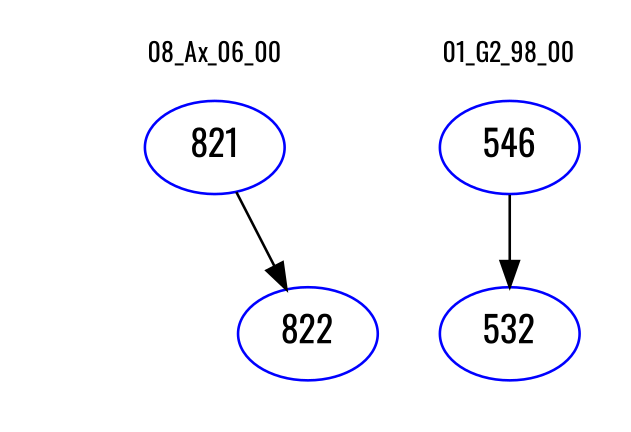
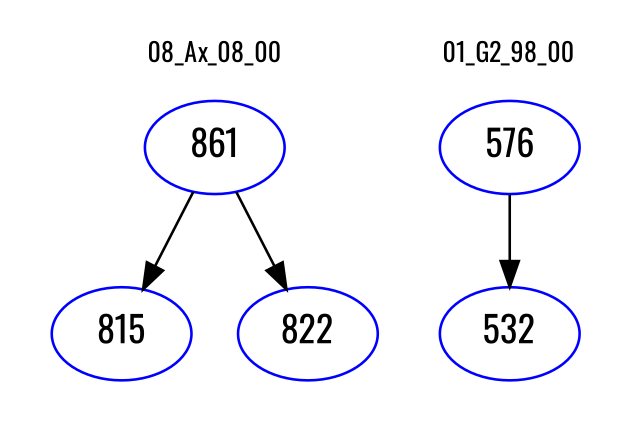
cluster "08_Ax_06_00": label "08_Ax_06_00" -> "08_Ax_08_00"
node "821": label "821" -> "861"
node "546": label "546" -> "576"
node "815": added
